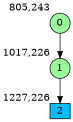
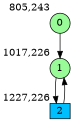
edge "2 1227,226" -> "1 1017,226": added
